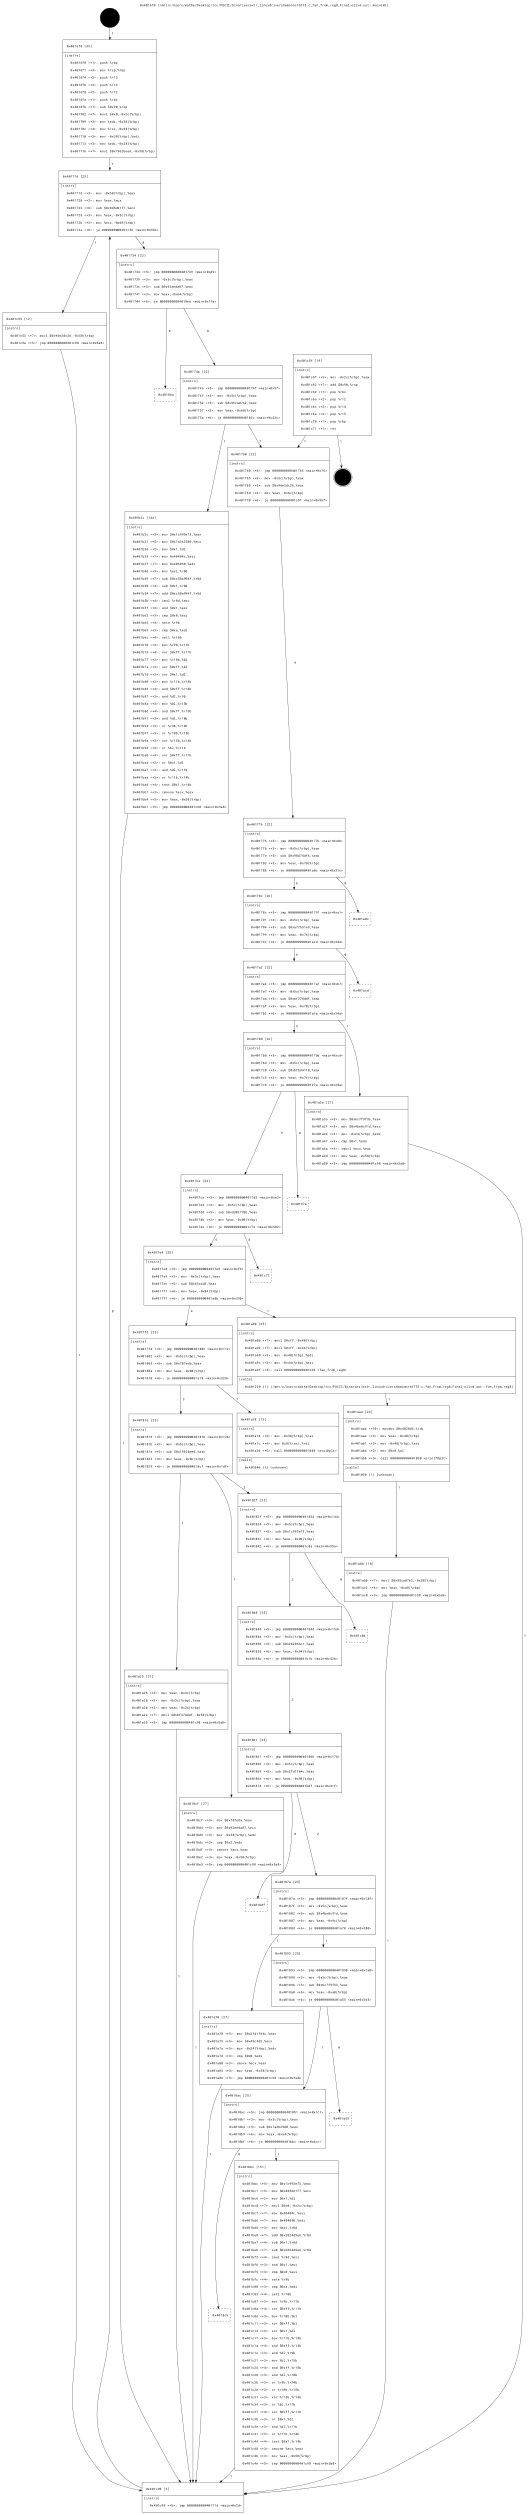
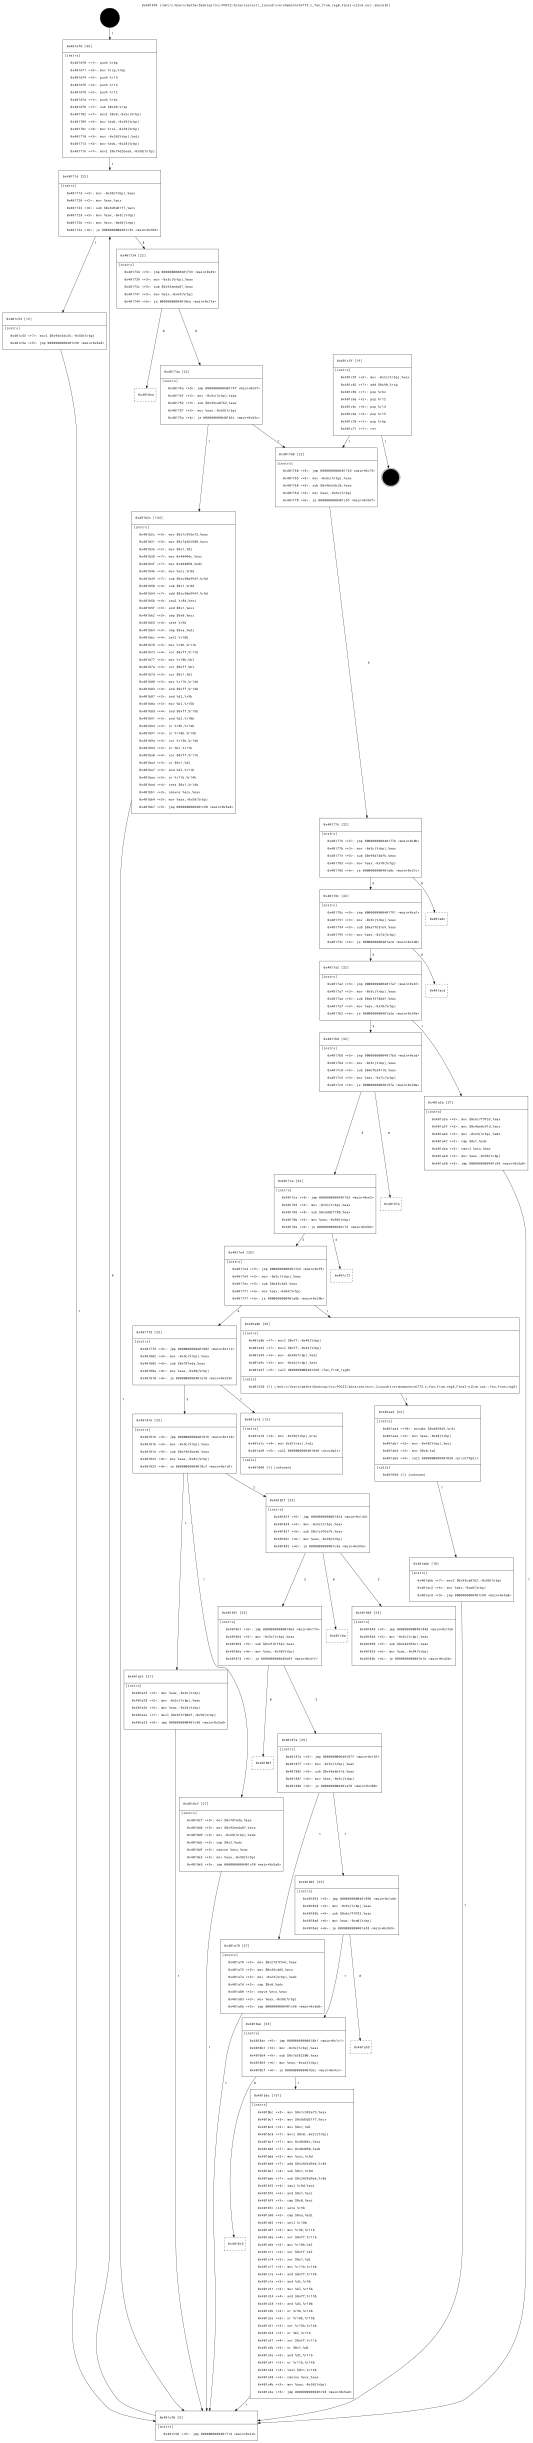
edge "0x401848 [25]" -> "0x401861 [25]": now "0x40182f [25]" -> "0x401861 [25]"
